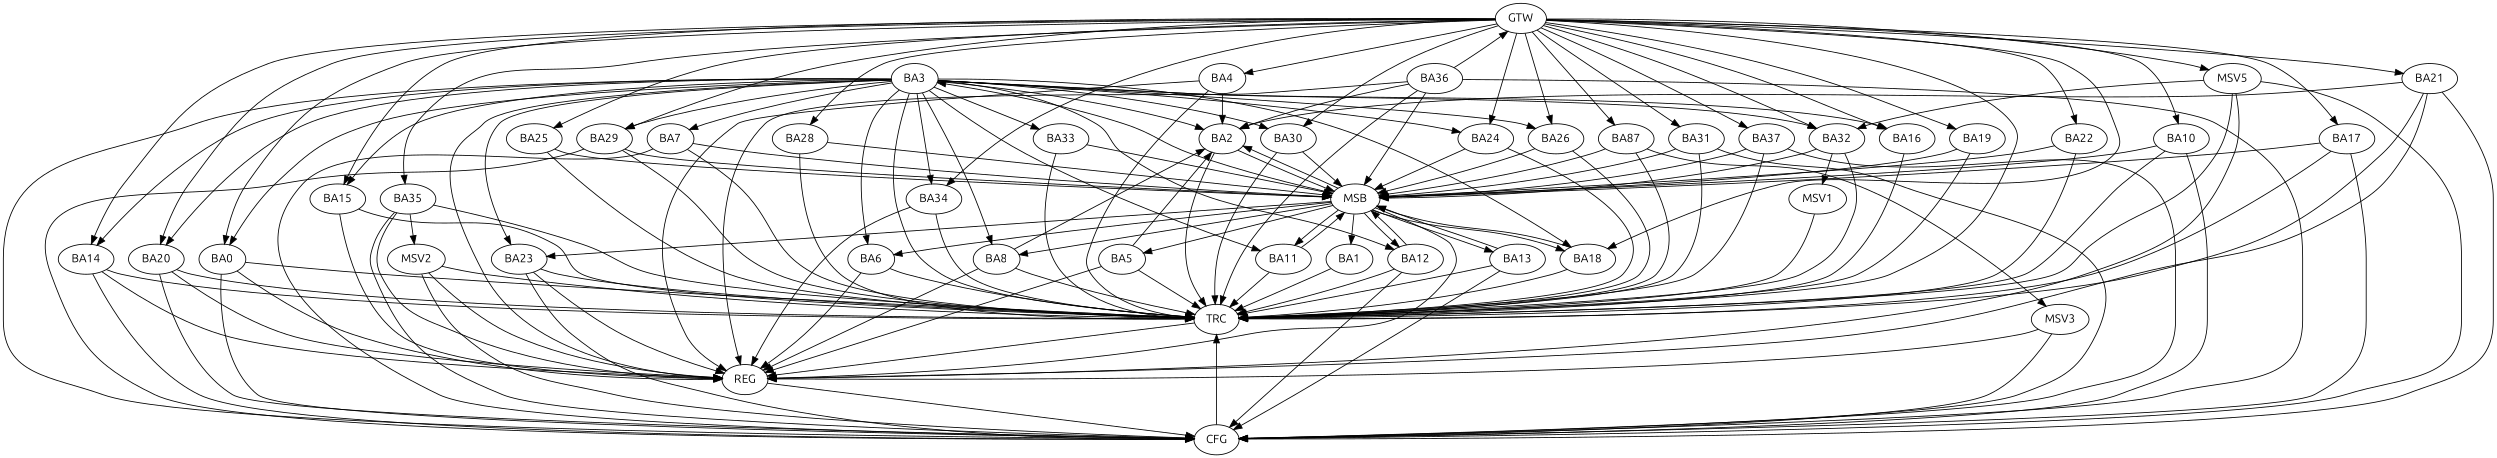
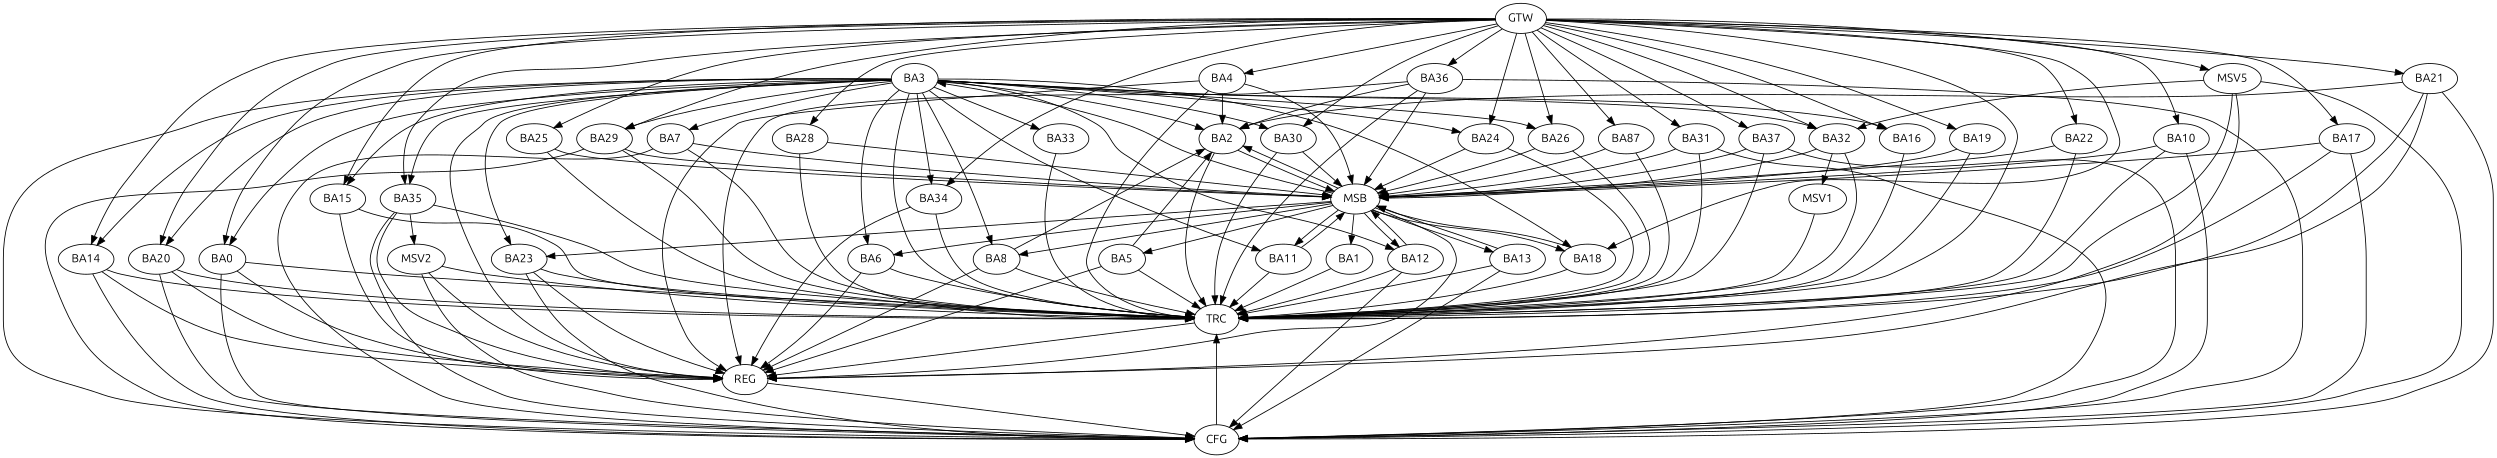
edge "BA36" -> "GTW": reversed
edge "BA3" -> "BA35": added
edge "BA33" -> "MSB": now "BA4" -> "MSB"
node "MSV3": removed
